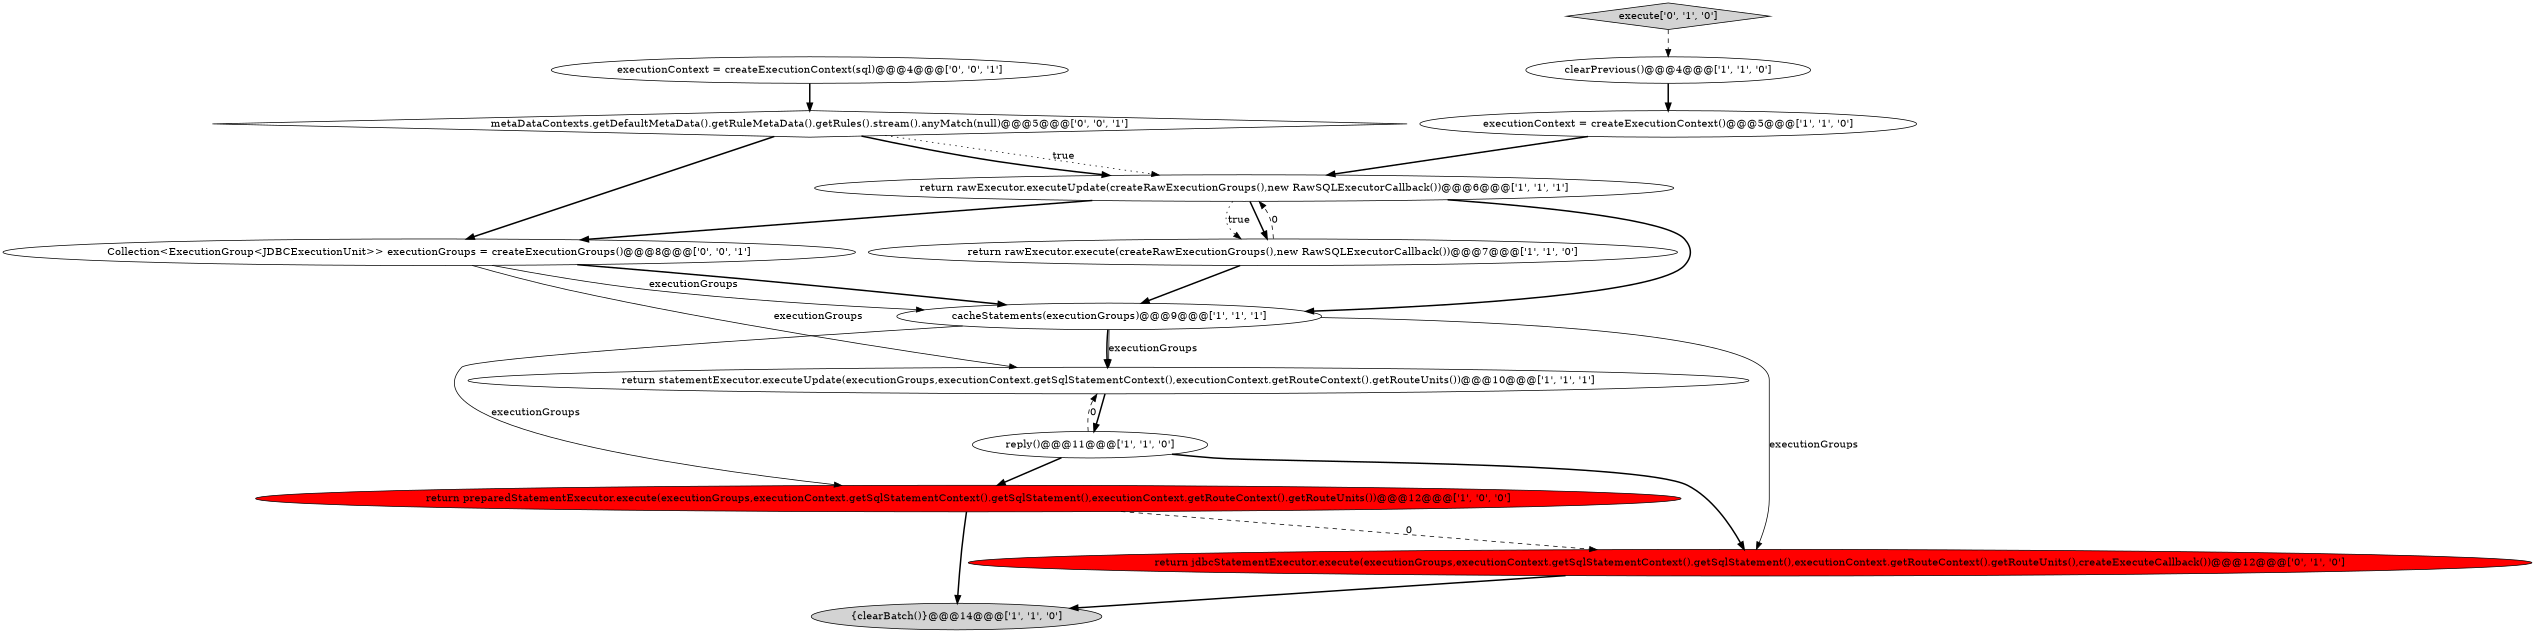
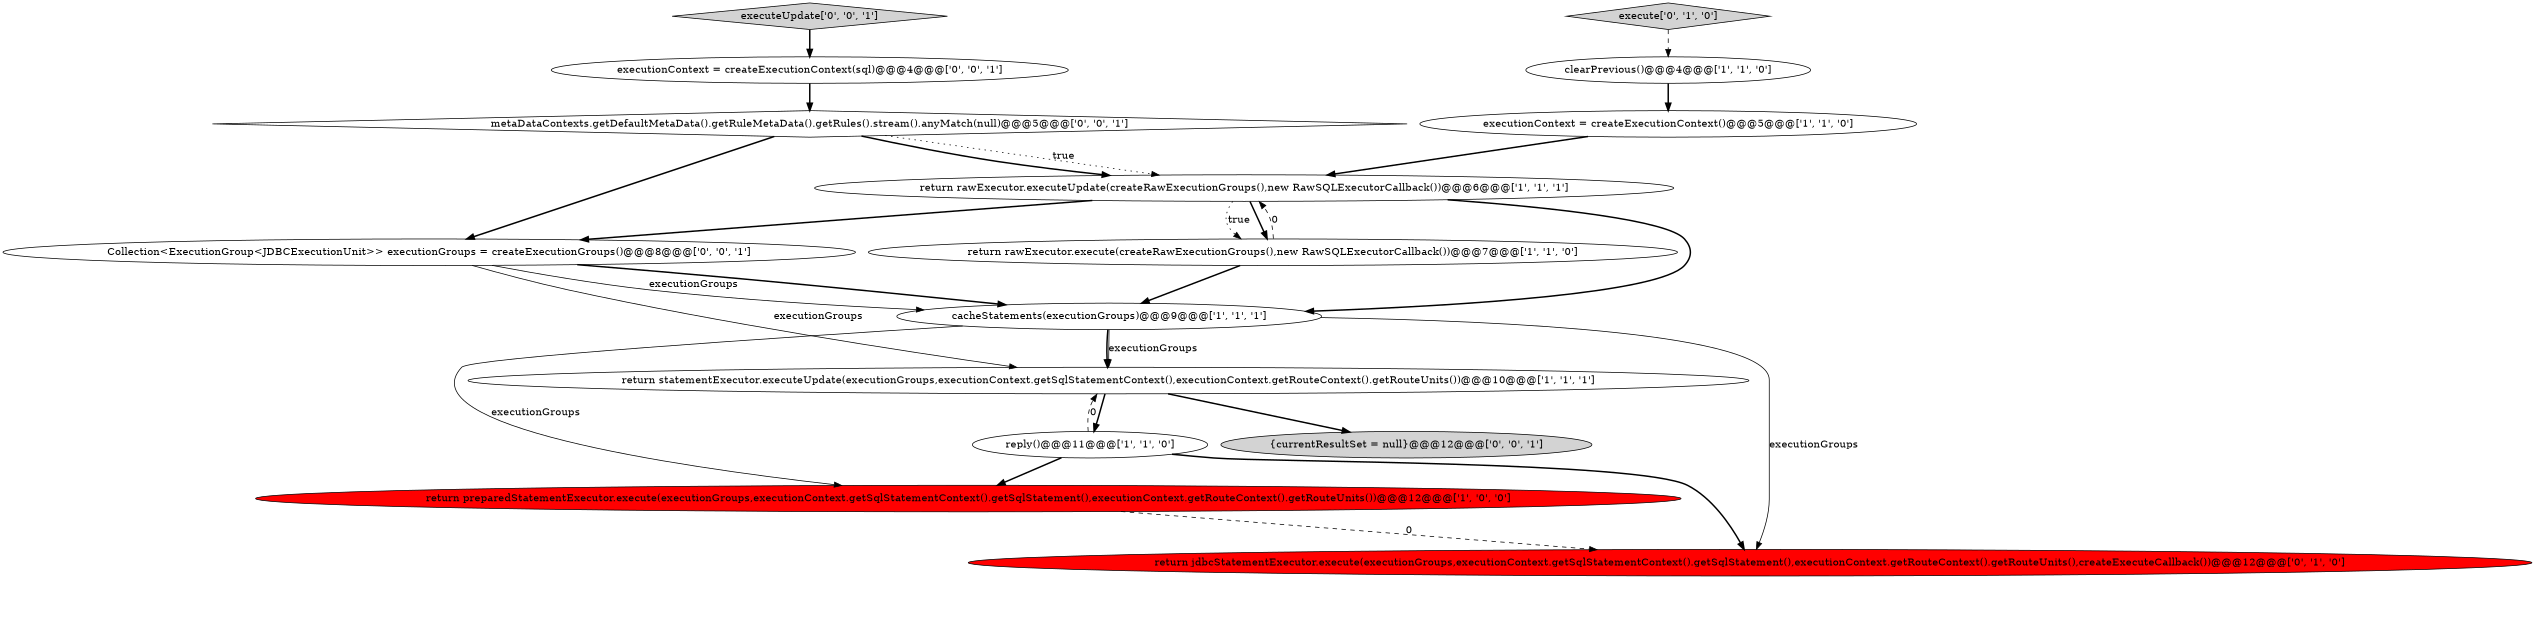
node "executeUpdate['0', '0', '1']": added
node "{currentResultSet = null}@@@12@@@['0', '0', '1']": added
node "{clearBatch()}@@@14@@@['1', '1', '0']": removed
